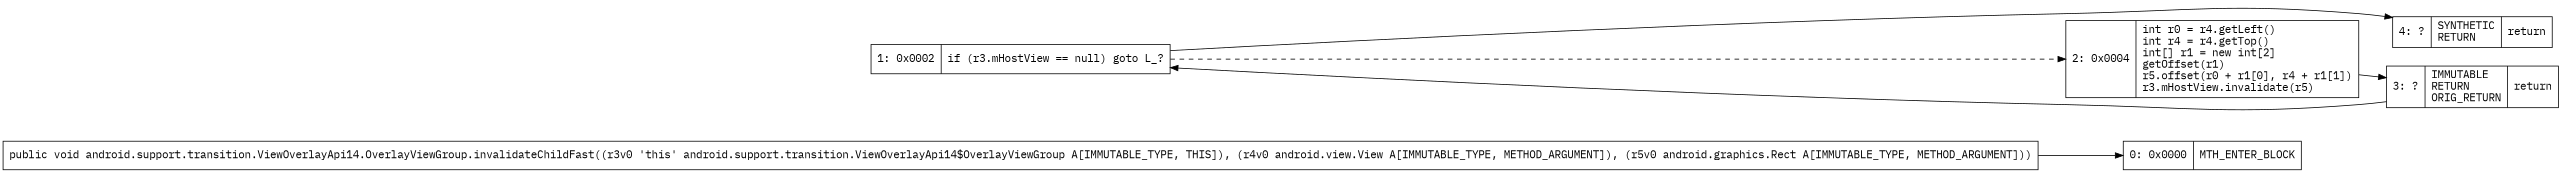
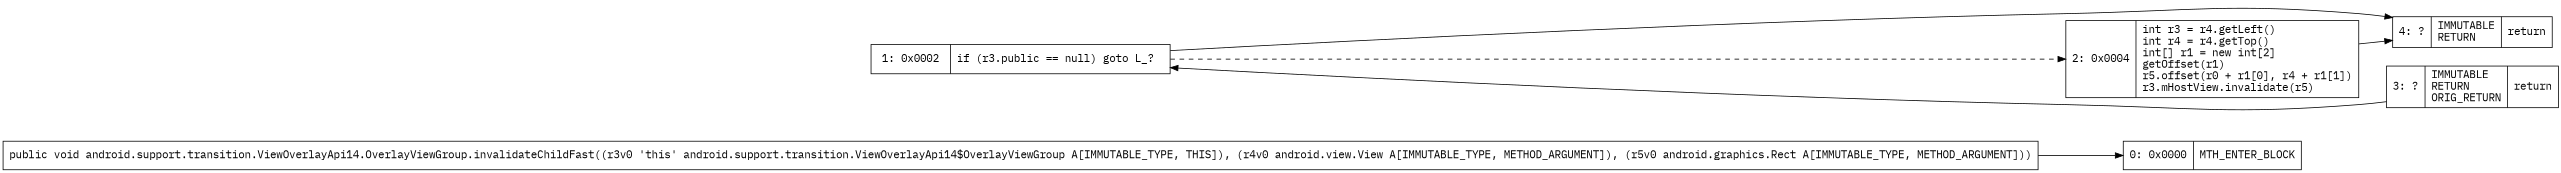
node "4: ?": text "SYNTHETIC" -> "IMMUTABLE"
node "2: 0x0004": text "int r0 = r4.getLeft()" -> "int r3 = r4.getLeft()"
node "1: 0x0002": text "if (r3.mHostView == null) goto L_?" -> "if (r3.public == null) goto L_?"
edge "2: 0x0004" -> "3: ?": now "2: 0x0004" -> "4: ?"
